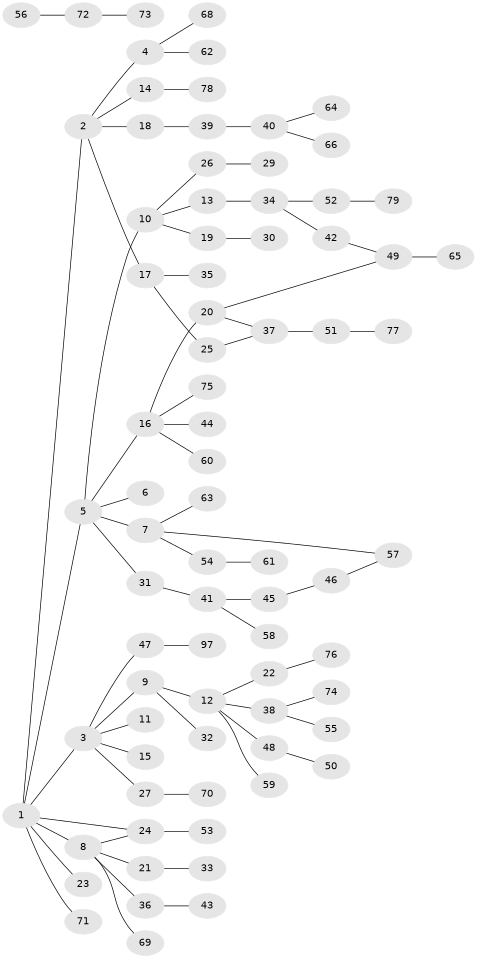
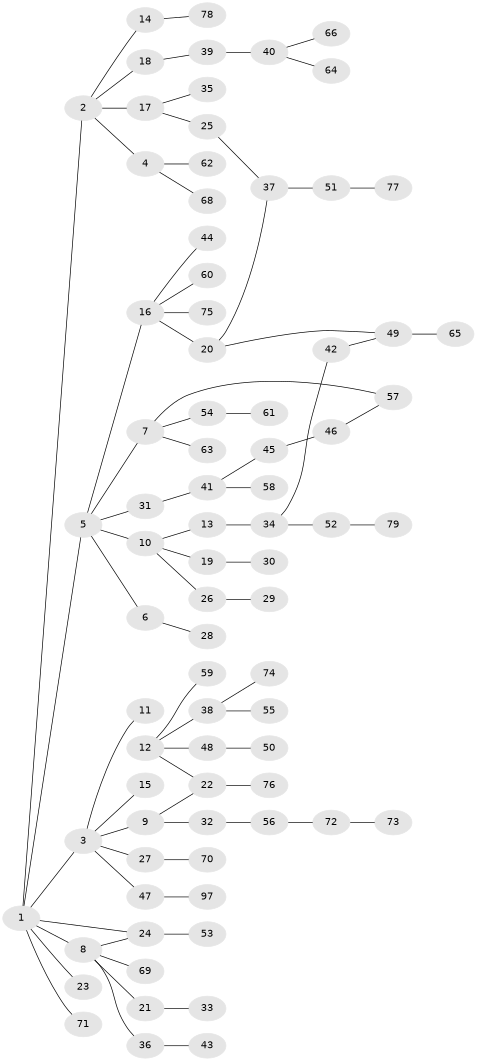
node "28": added
edge "9" -- "12": now "9" -- "22"
edge "32" -- "56": added
